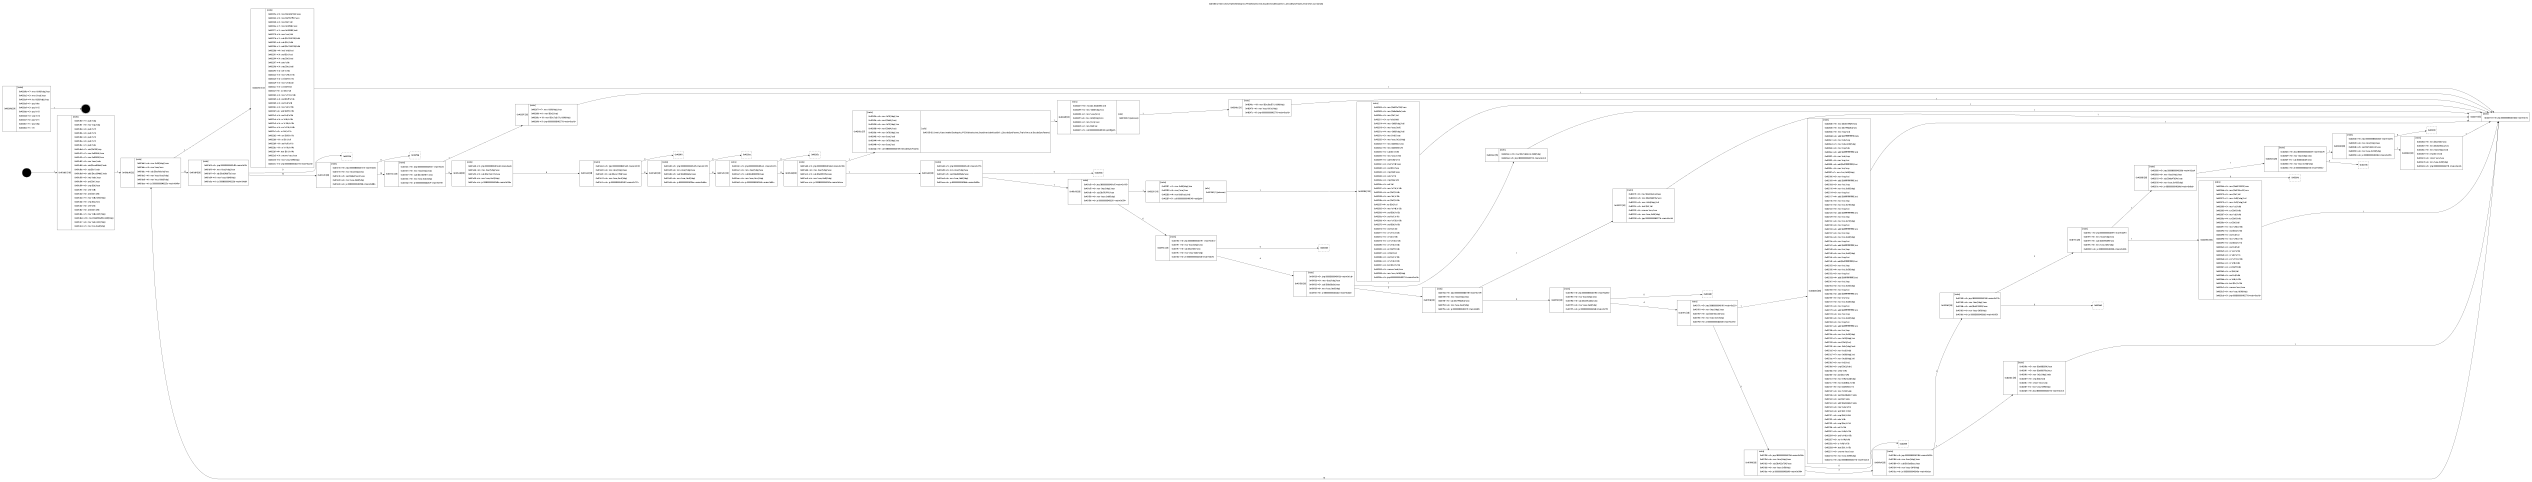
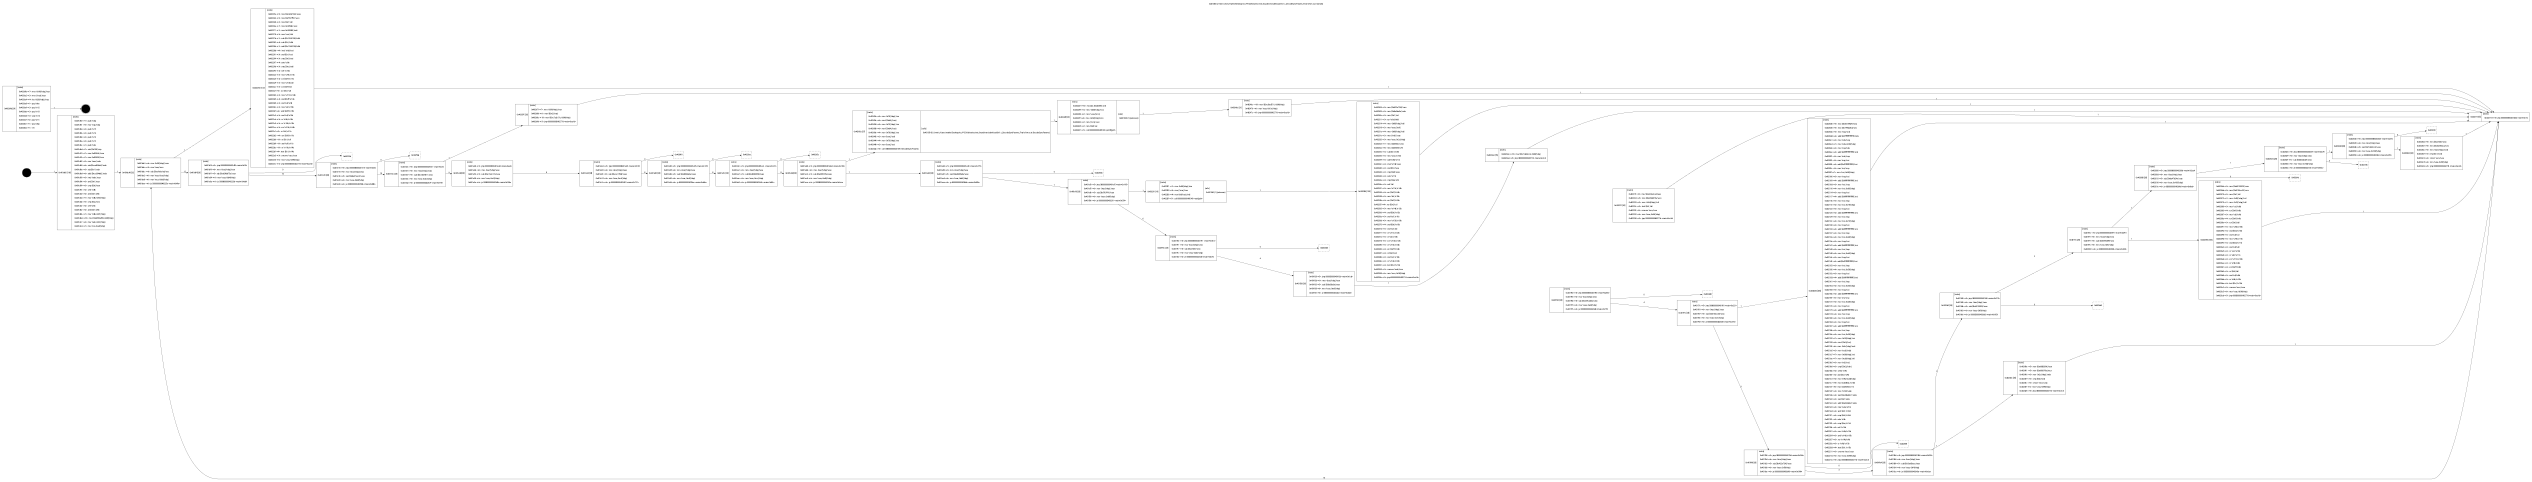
node "0x401f44 [28]": removed
